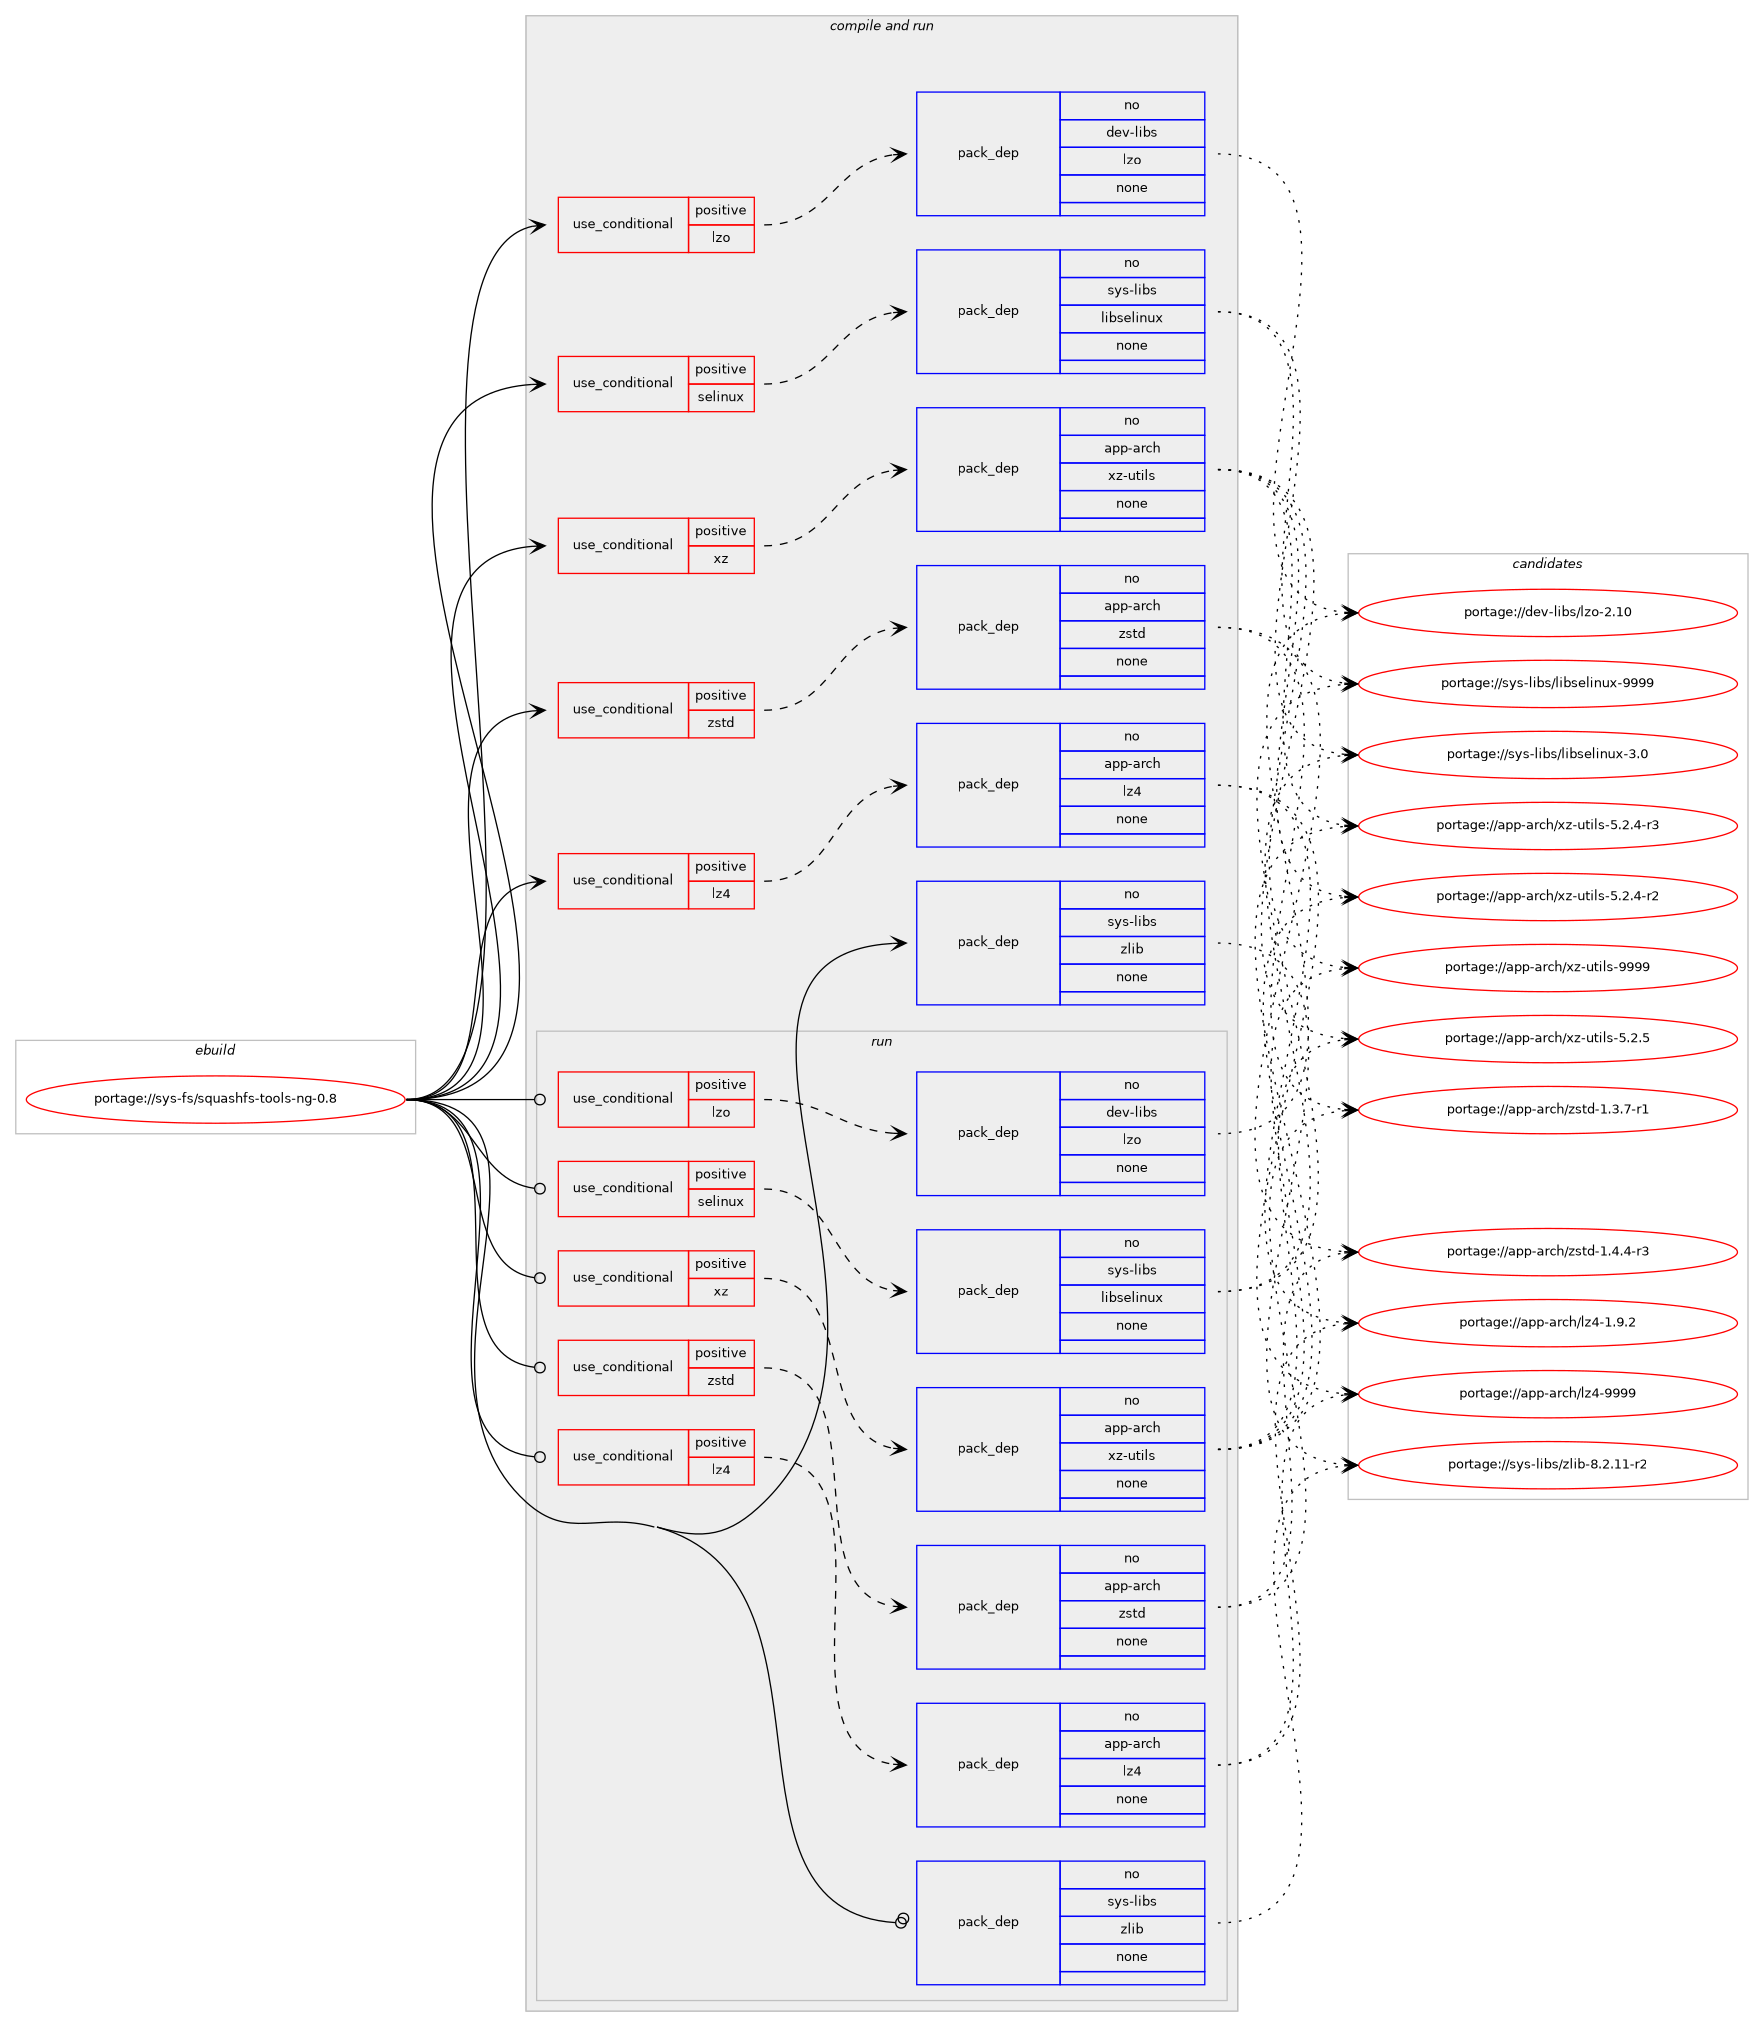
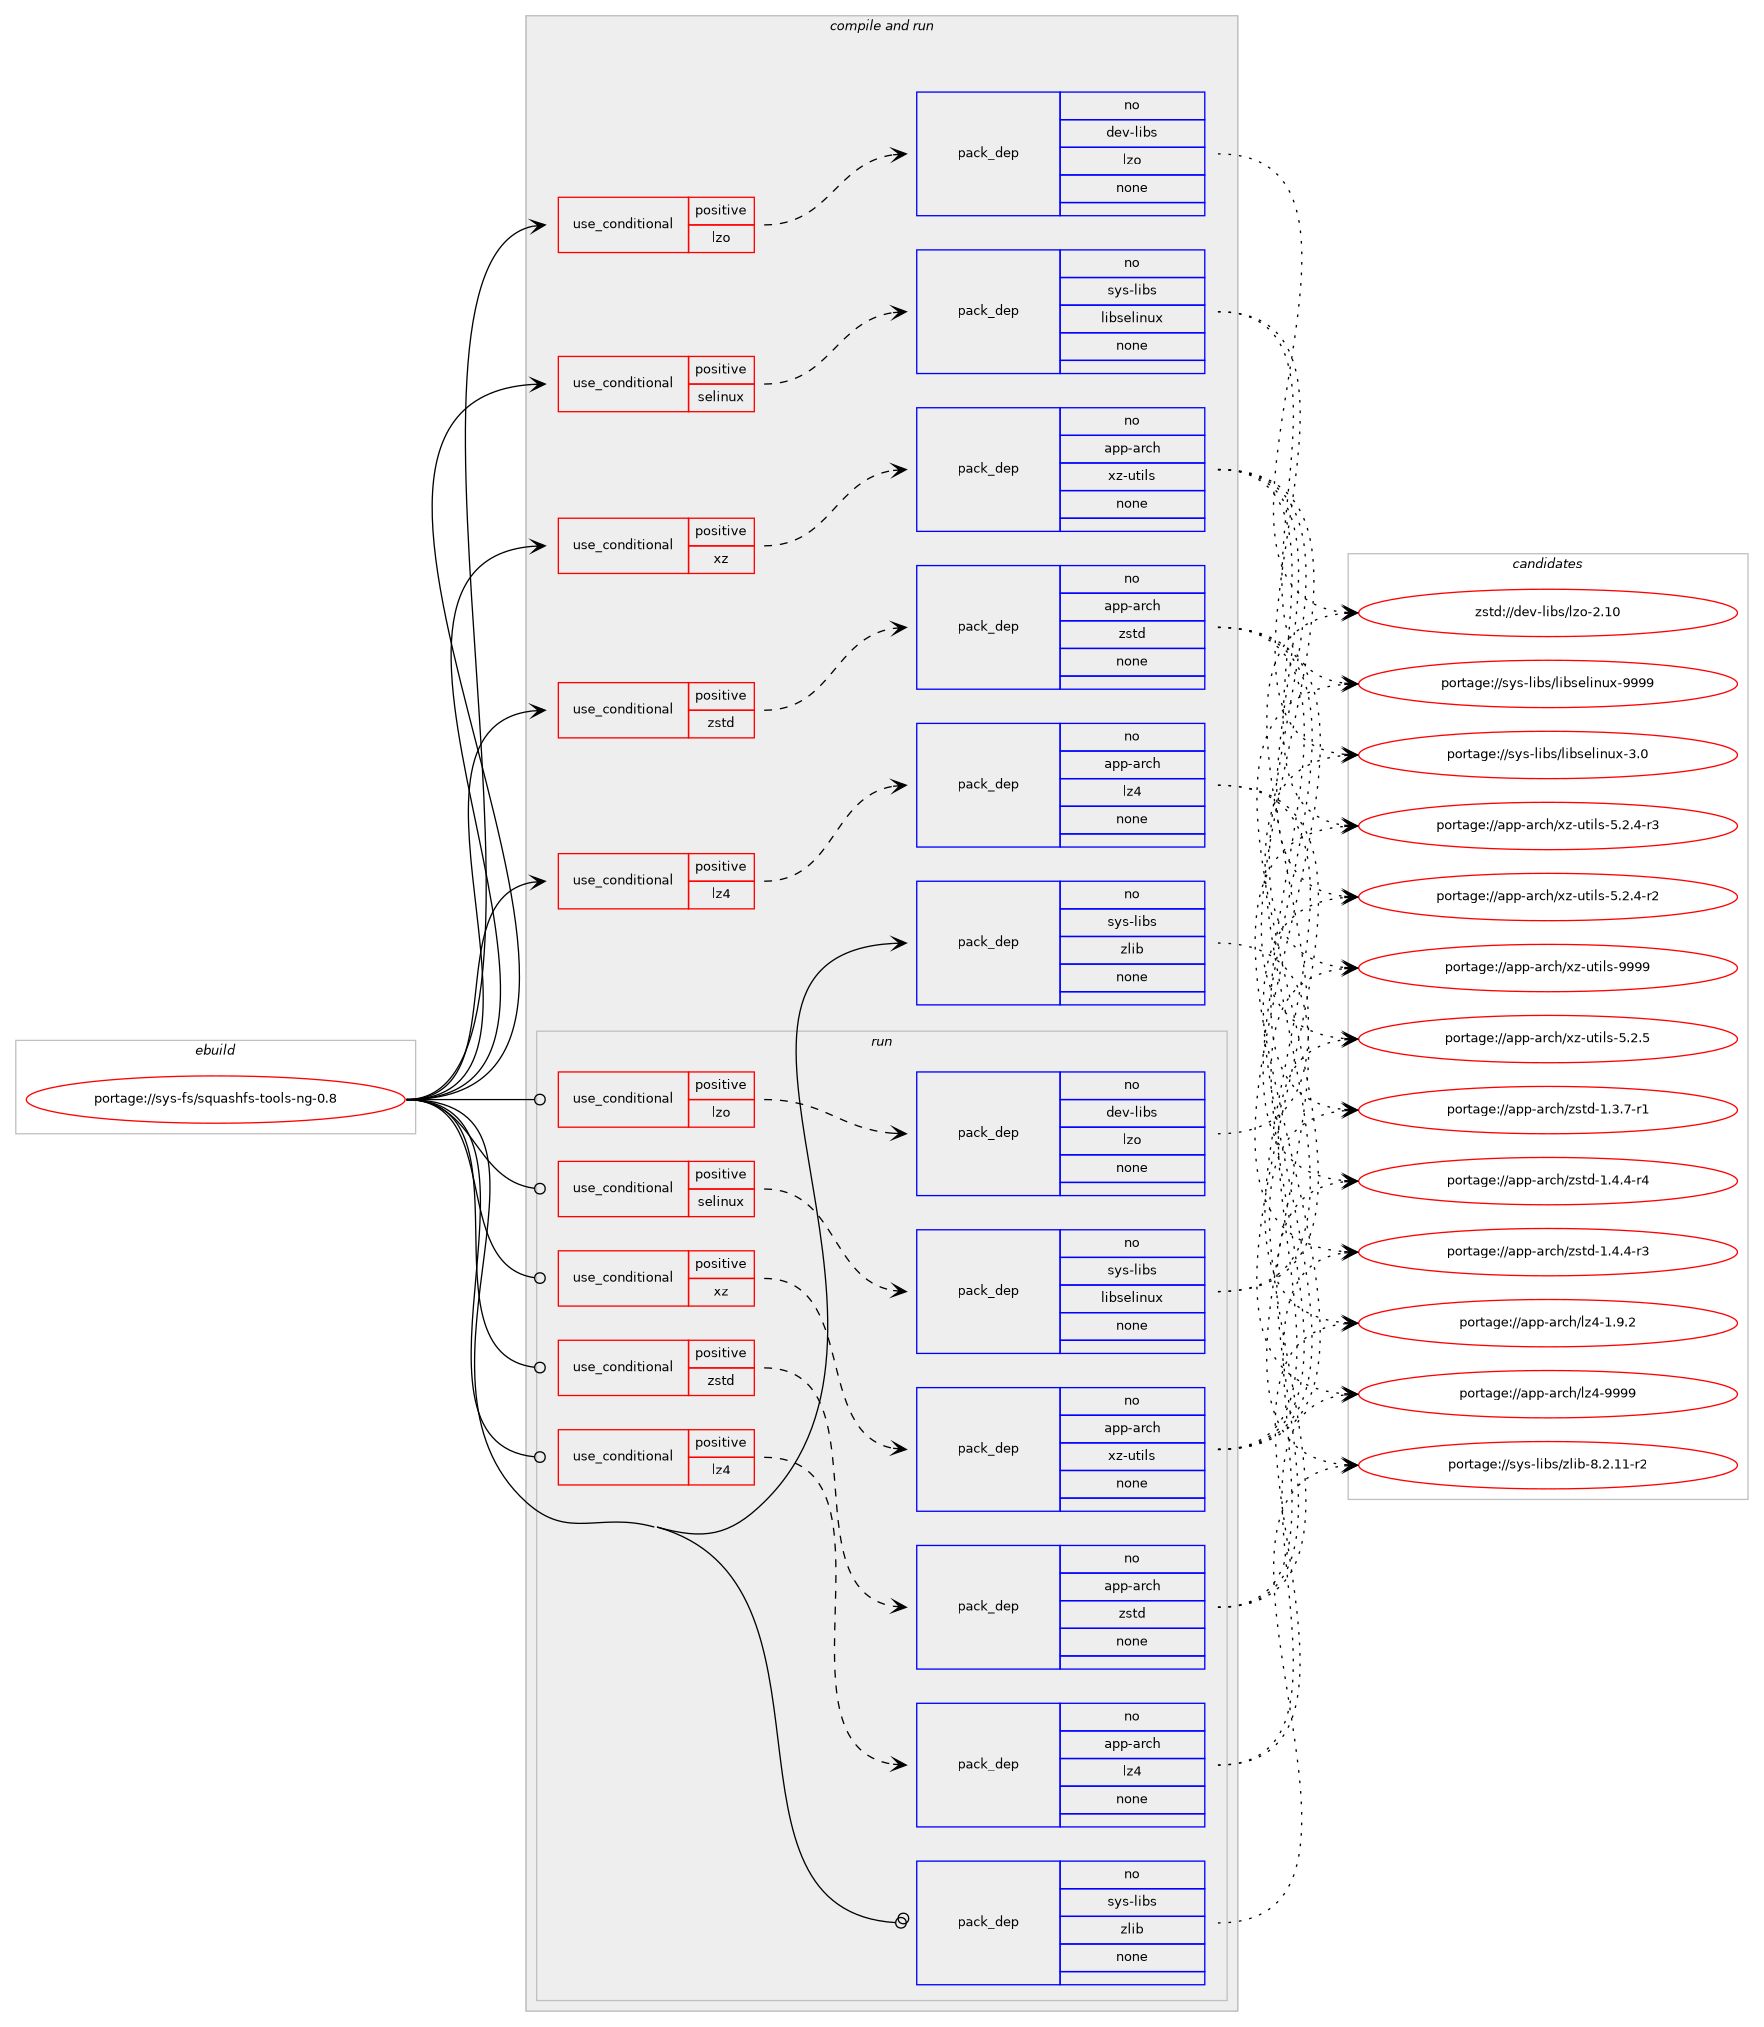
node "portage://dev-libs/lzo-2.10": label "portage://dev-libs/lzo-2.10" -> "zstd://dev-libs/lzo-2.10"
node "portage://app-arch/zstd-1.4.4-r4": added
